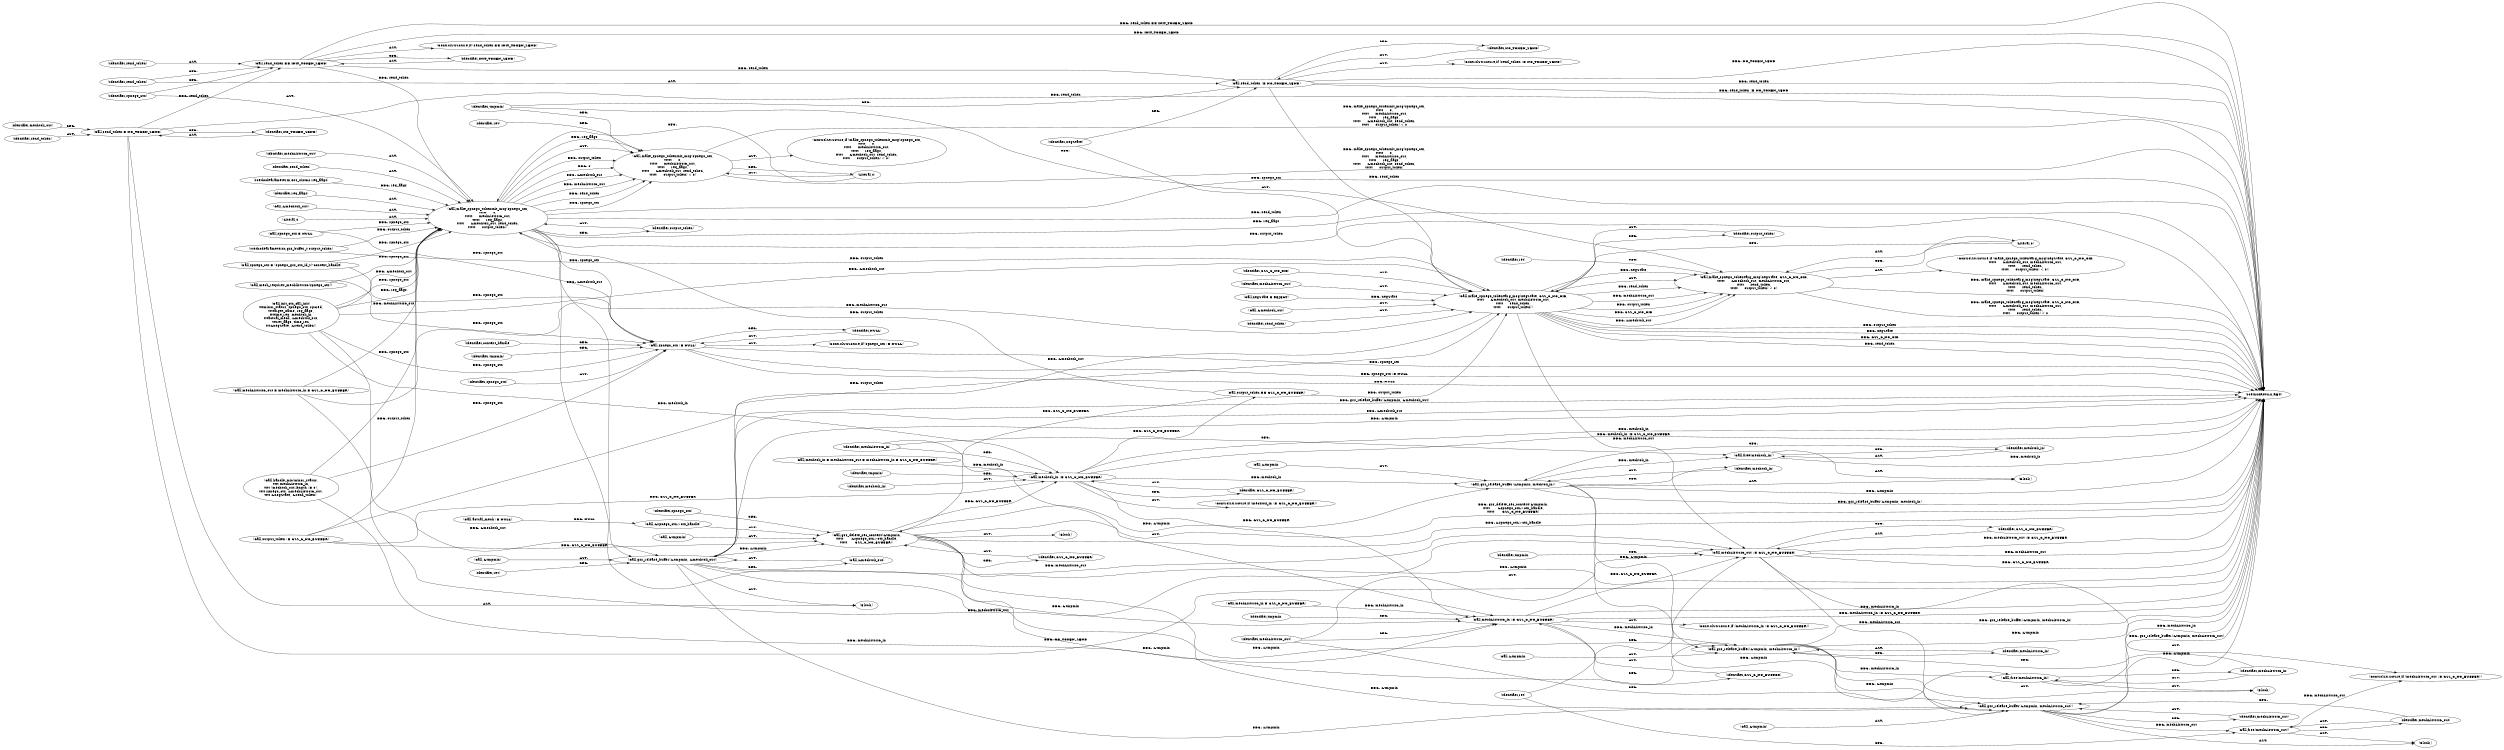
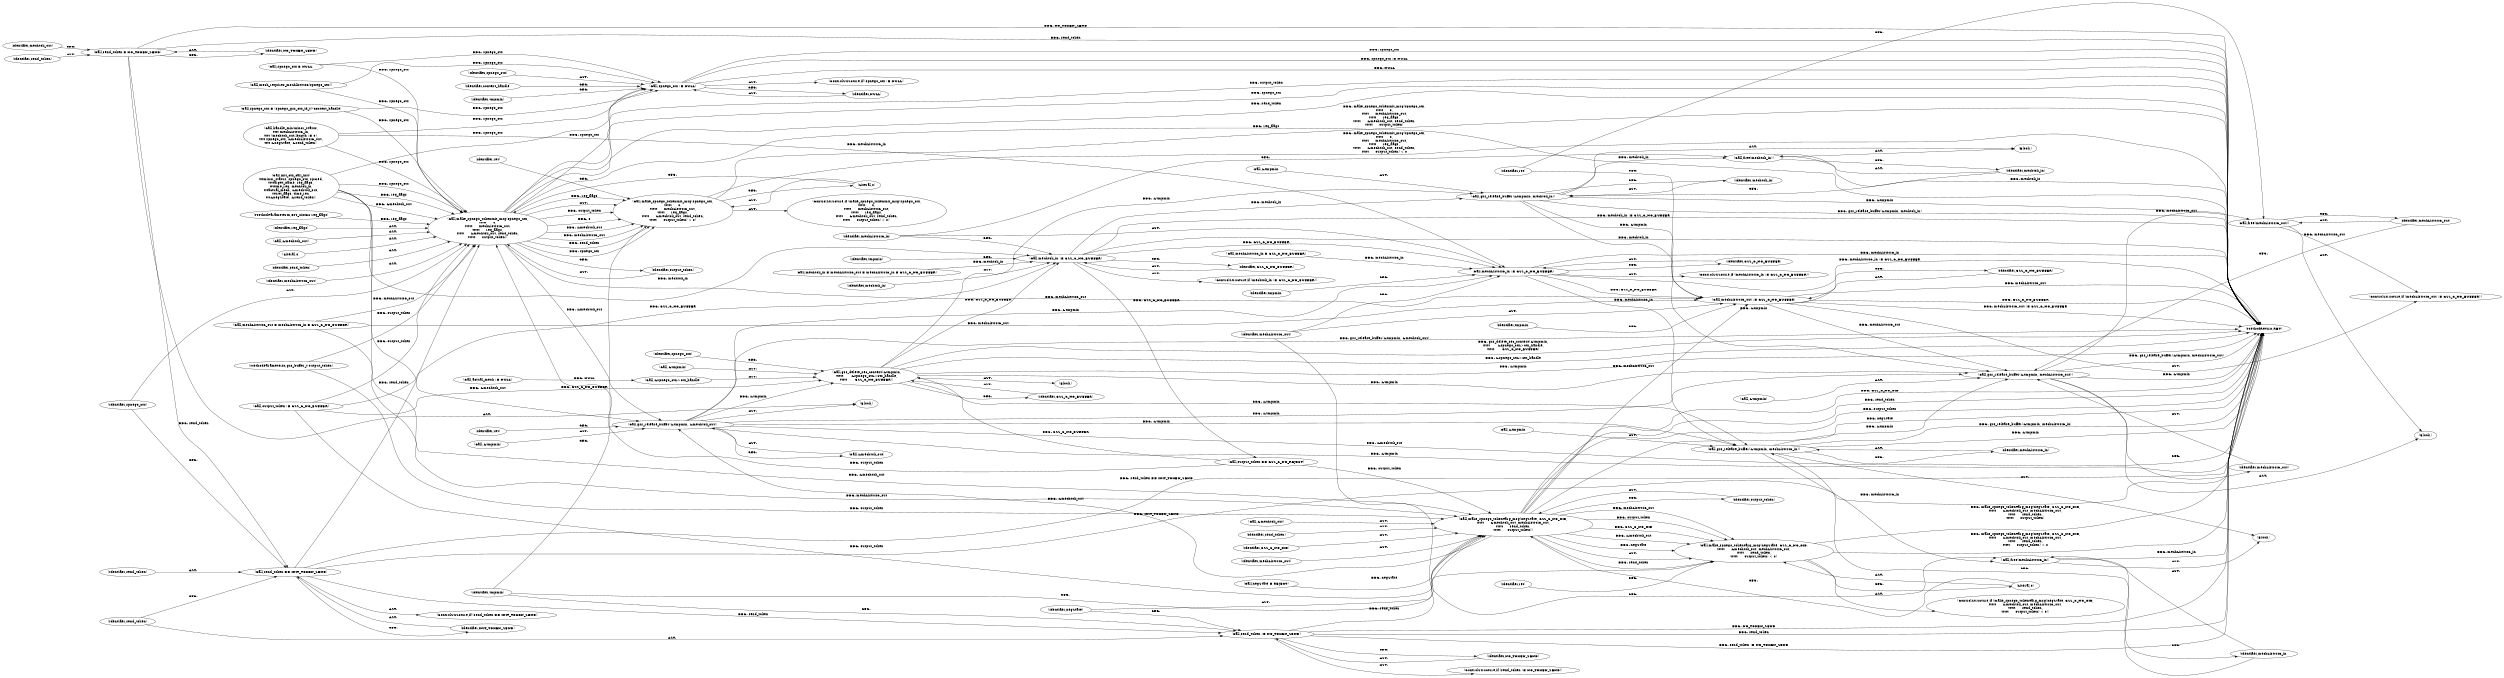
node "(Call,output_token == GSS_C_NO_BUFFER)": label "(Call,output_token == GSS_C_NO_BUFFER)" -> "(Call,output_token == GSS_C_NO_REJECT)"
edge "(Call,gss_release_buffer(&tmpmin, mechtok_in))" -> "(Call,gss_release_buffer(&tmpmin, mechListMIC_in))": now "(Call,gss_release_buffer(&tmpmin, mechtok_in))" -> "(Call,mechListMIC_out != GSS_C_NO_BUFFER)"
